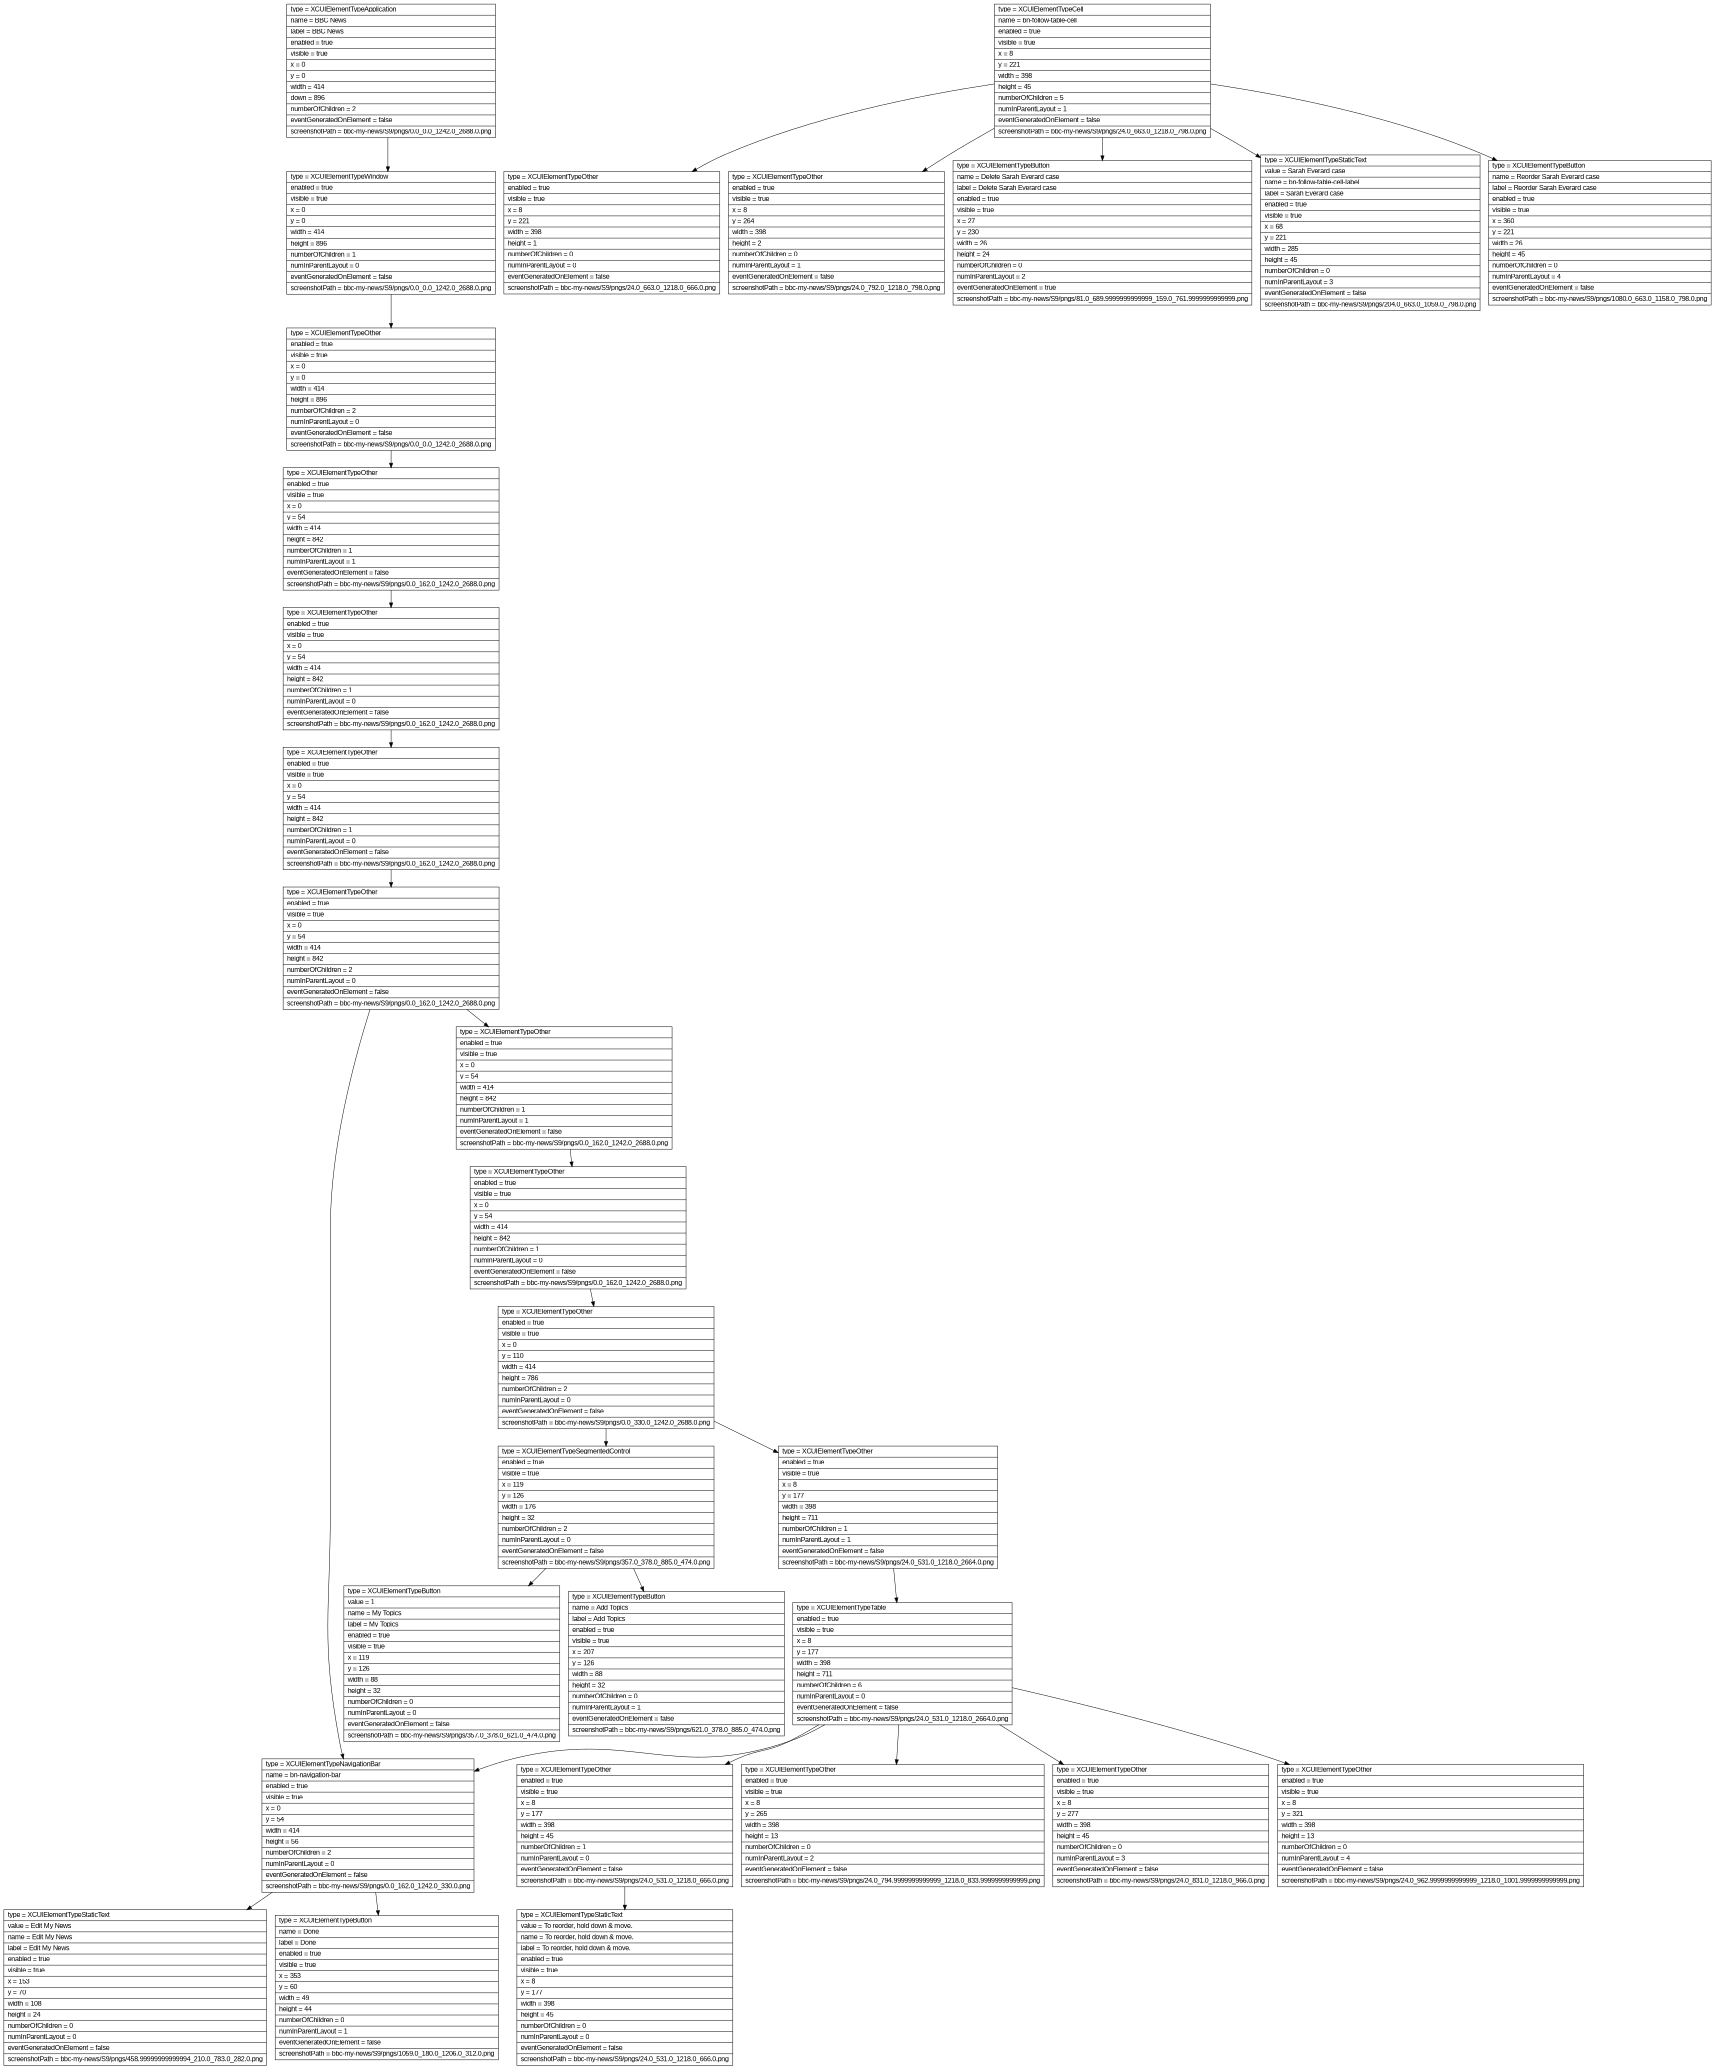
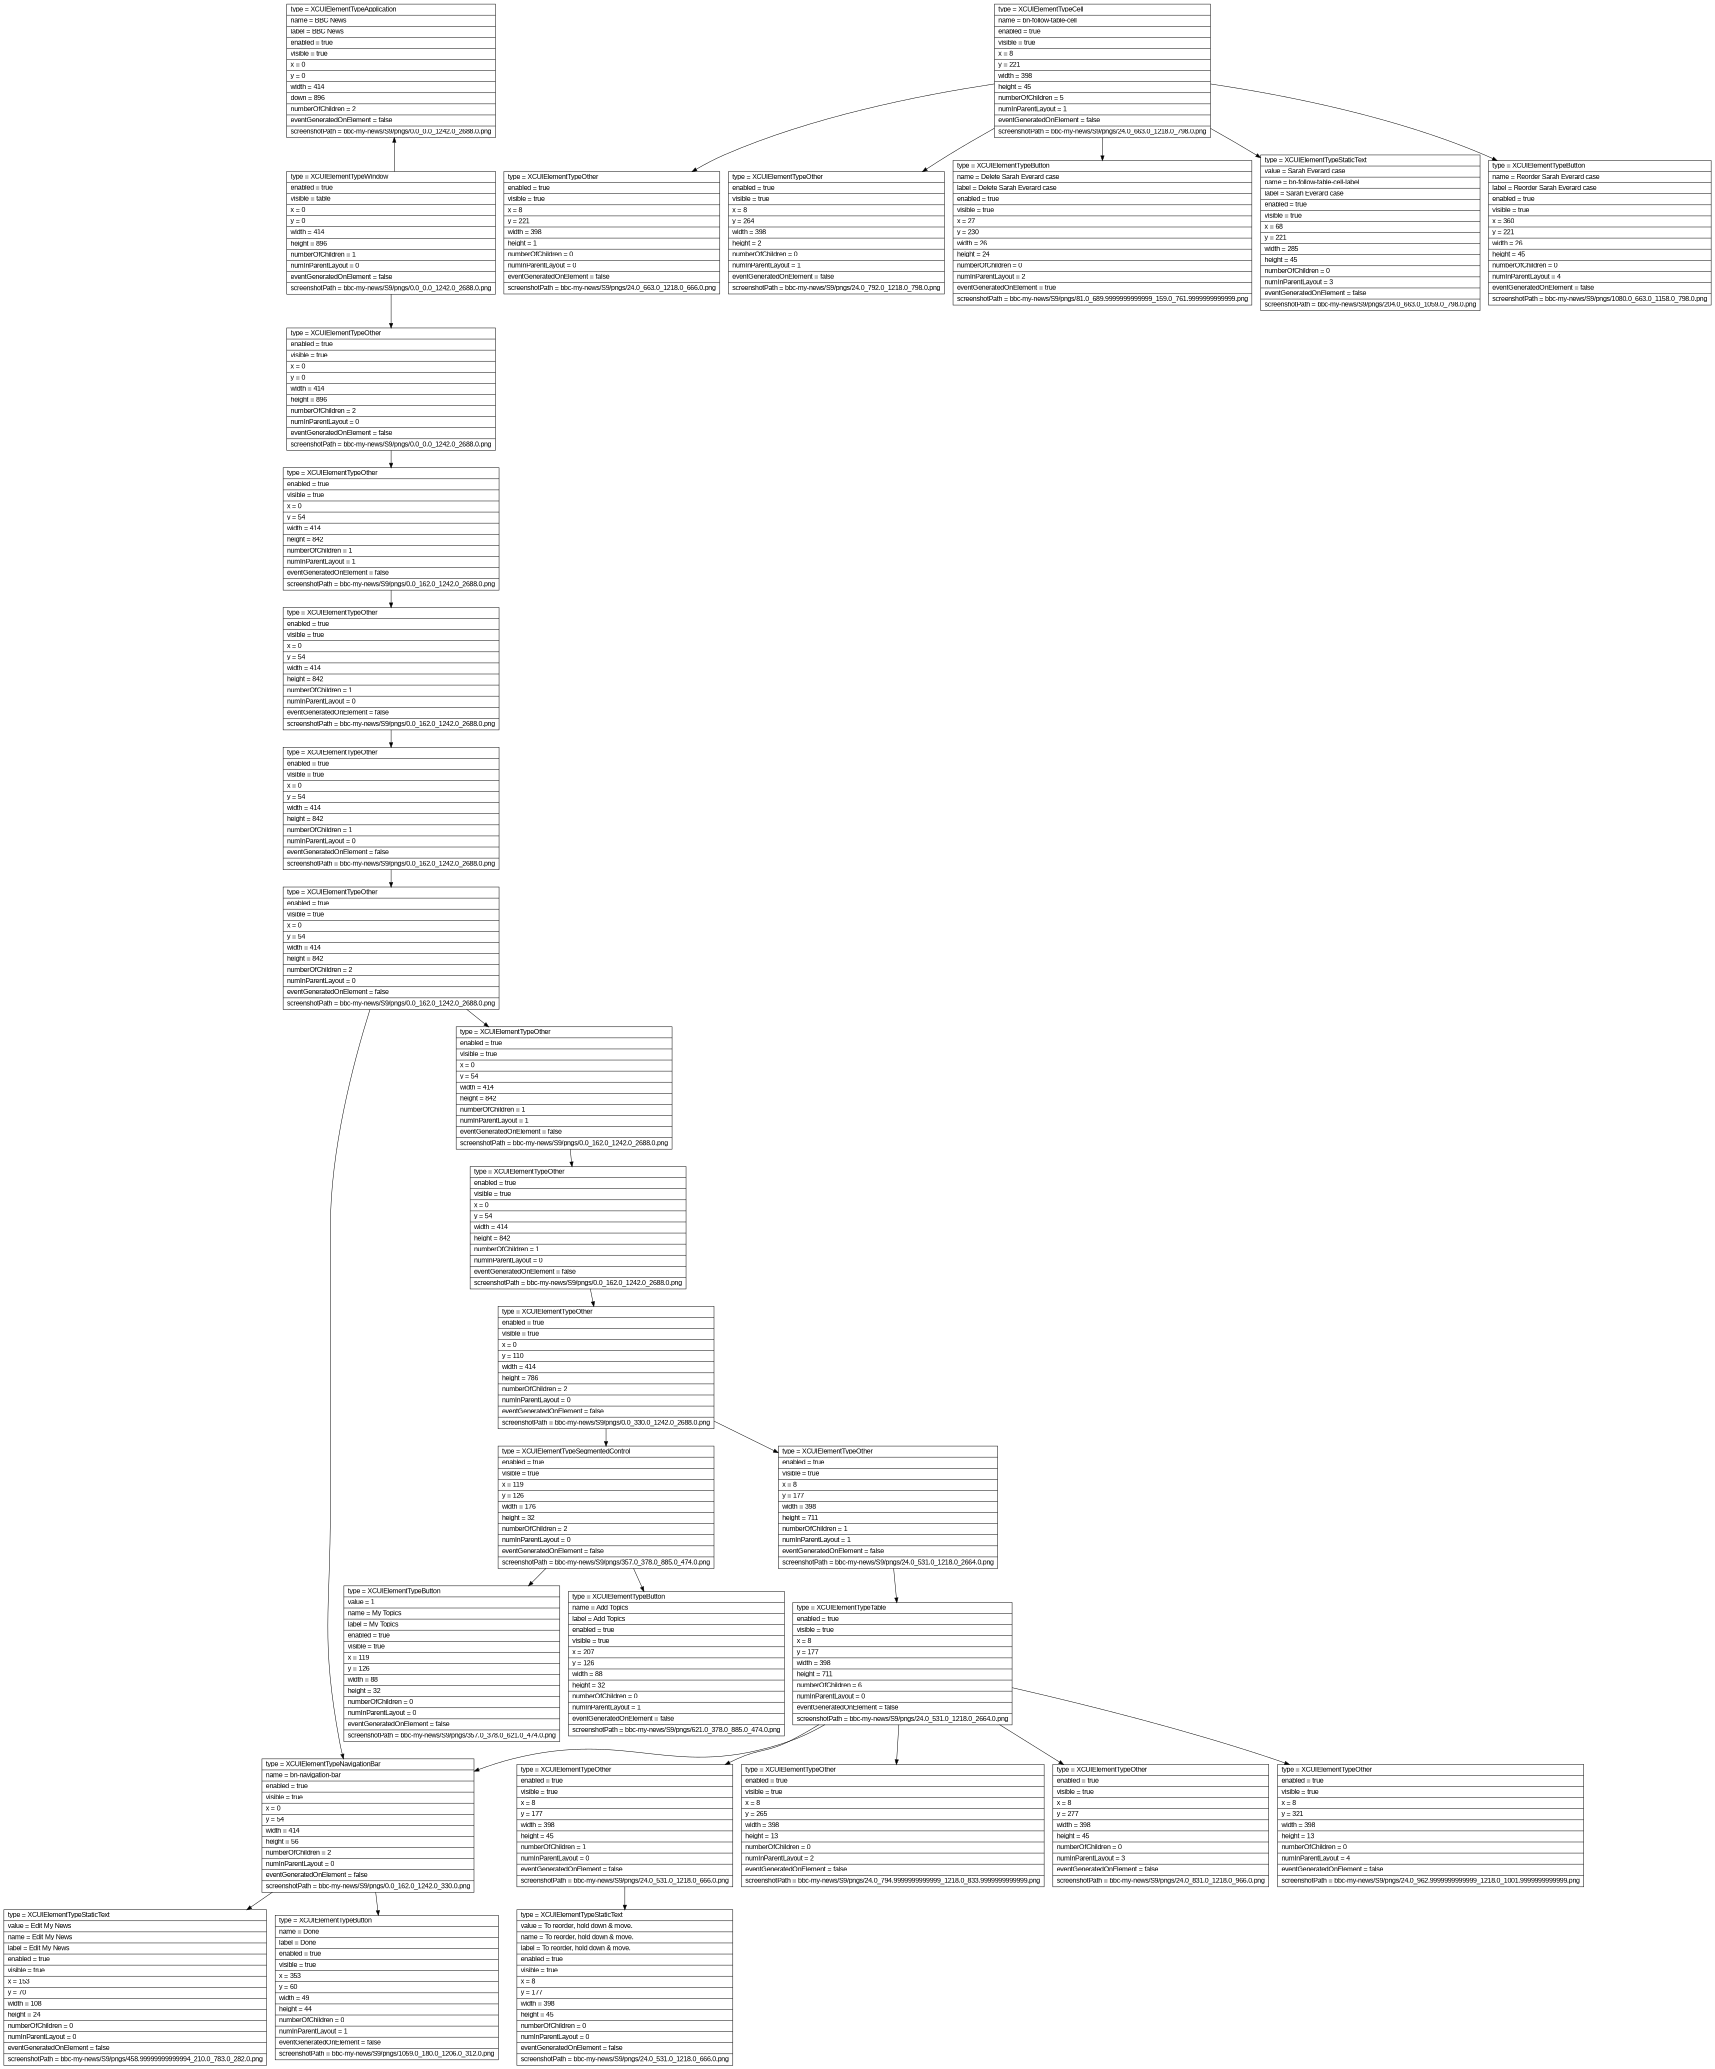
edge "type = XCUIElementTypeApplication" -> "type = XCUIElementTypeWindow": reversed
node "type = XCUIElementTypeWindow": text "visible = true" -> "visible = table"
